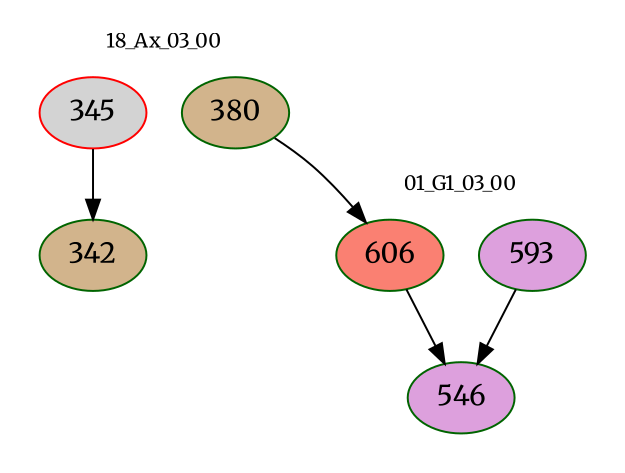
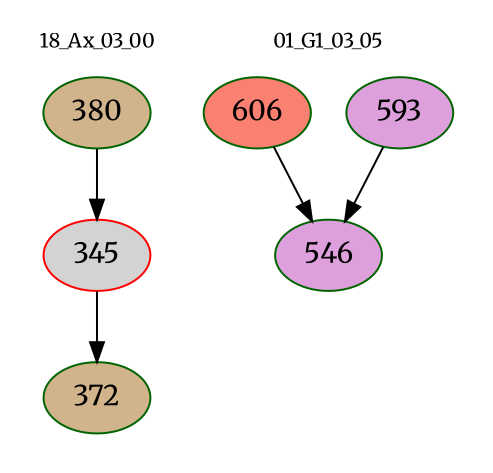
cluster "01_G1_03_00": label "01_G1_03_00" -> "01_G1_03_05"
edge "380" -> "606": now "380" -> "345"
node "342": label "342" -> "372"
